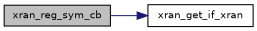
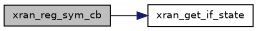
node "xran_get_if_xran": label "xran_get_if_xran" -> "xran_get_if_state"
